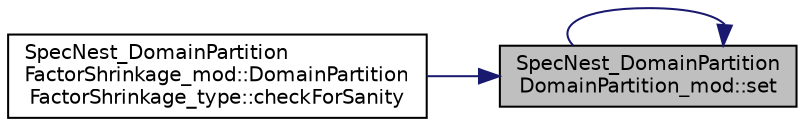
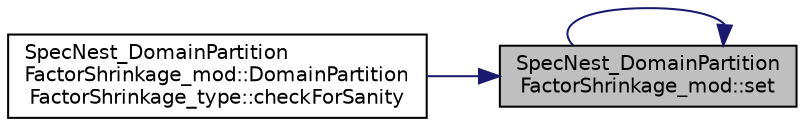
node "SpecNest_DomainPartition DomainPartition_mod::set": label "SpecNest_DomainPartition DomainPartition_mod::set" -> "SpecNest_DomainPartition FactorShrinkage_mod::set"
